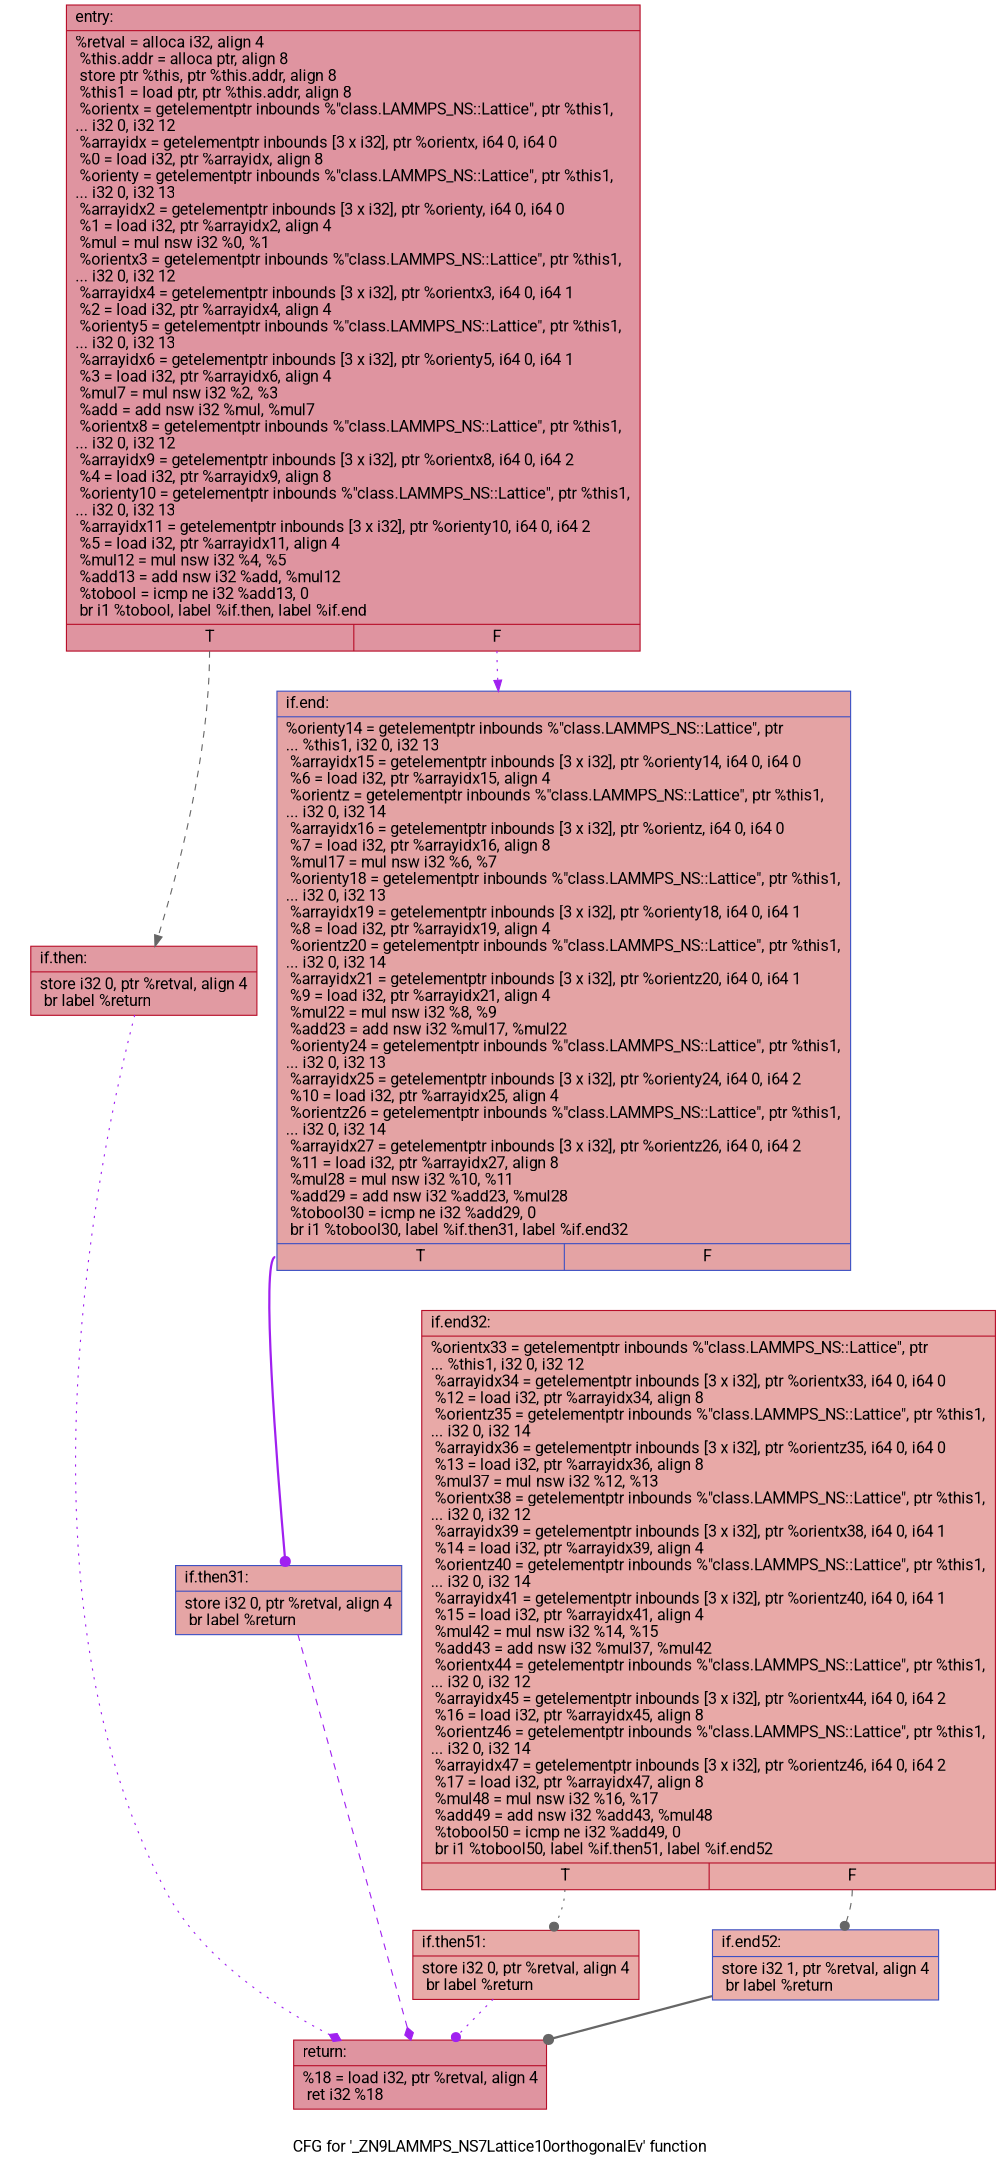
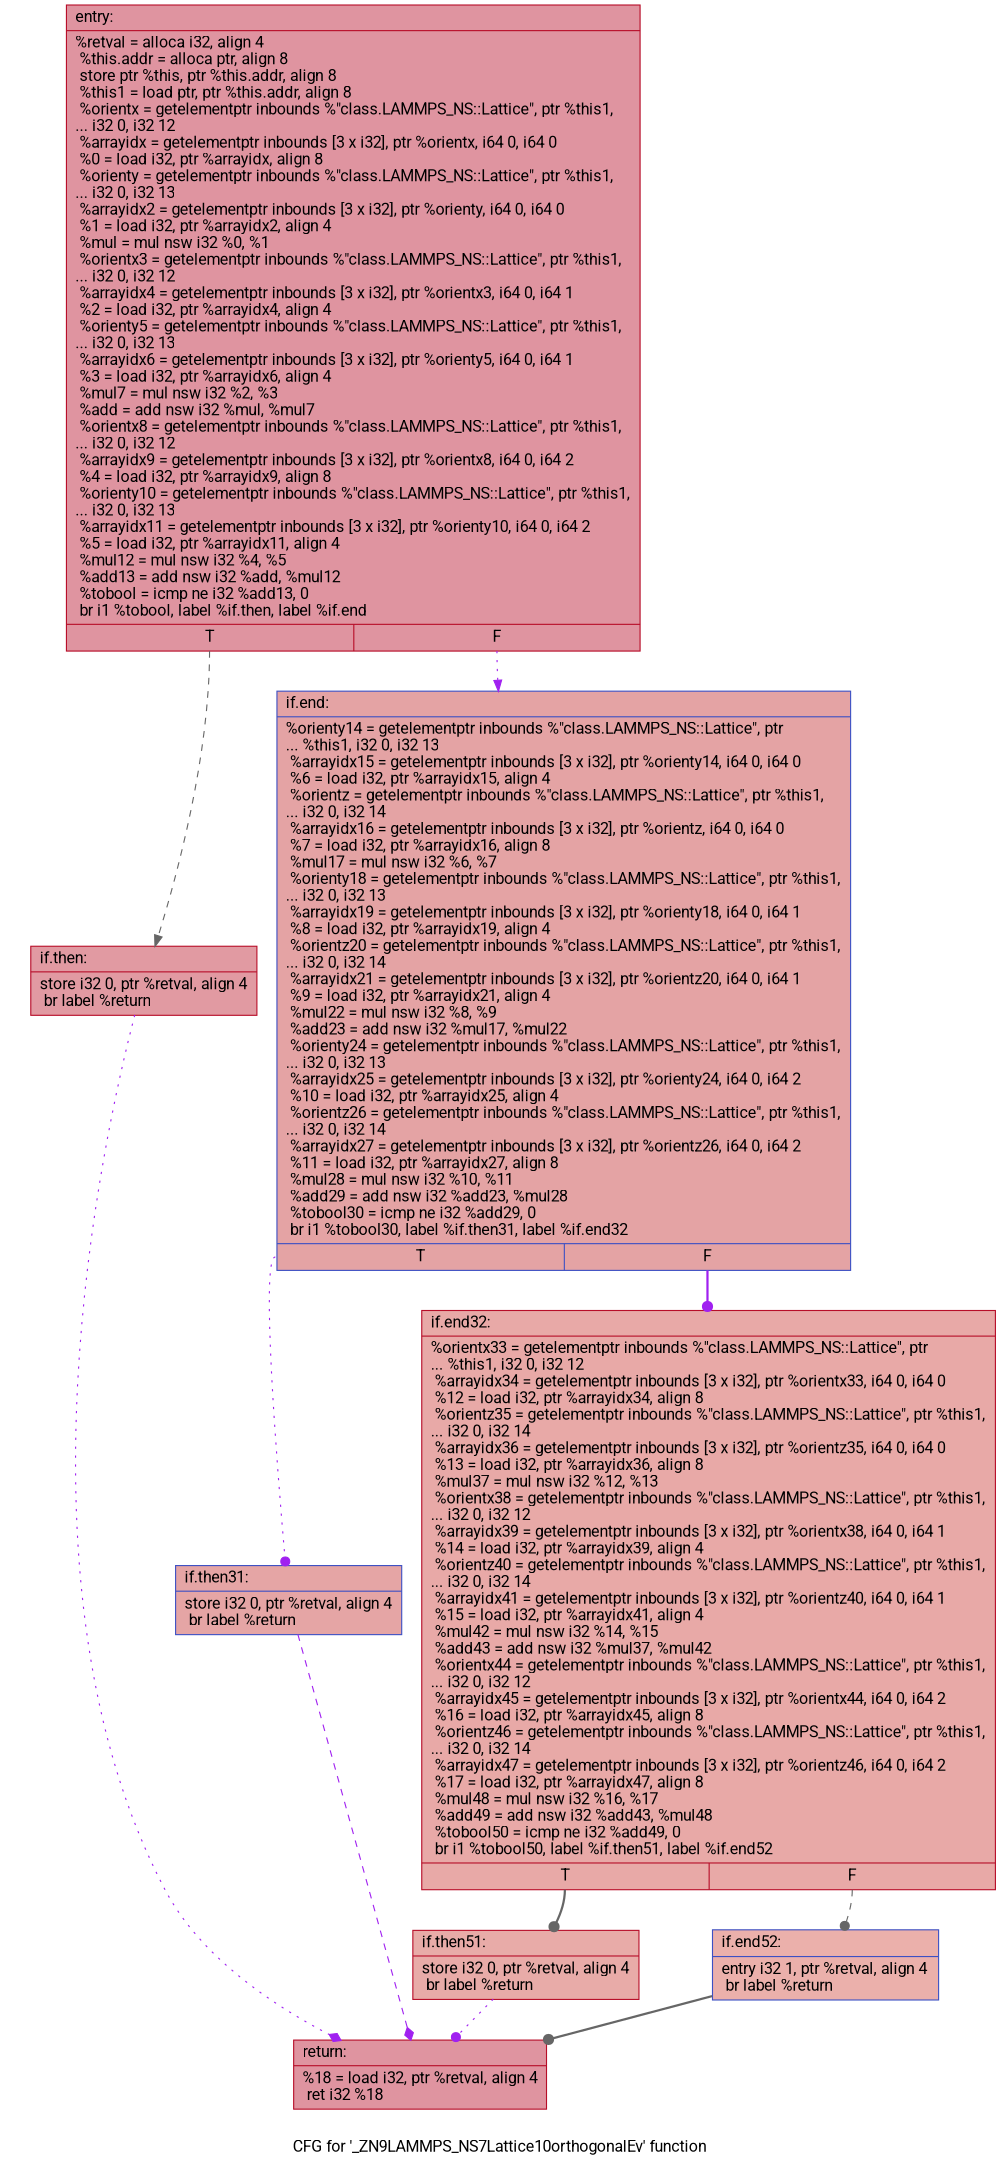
edge "if.end:" -> "if.end32:": added
edge "if.end:" -> "if.then31:": style bold -> dotted
edge "if.end32:" -> "if.then51:": style dotted -> bold
node "if.end52:": text "store i32 1, ptr %retval, align 4" -> "entry i32 1, ptr %retval, align 4"
